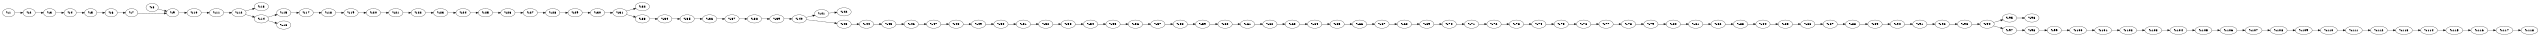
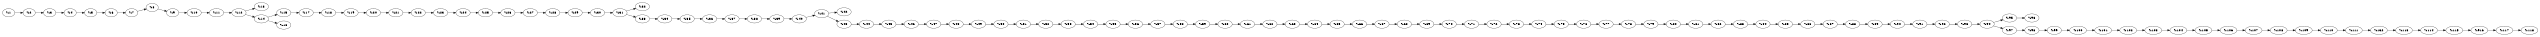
edge "%7" -> "%9": now "%7" -> "%8"
edge "%40" -> "%43": now "%41" -> "%43"
node "%112": label "%112" -> "%132"
node "%116": label "%116" -> "%916"
